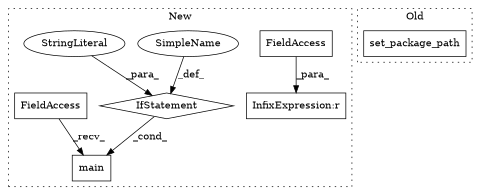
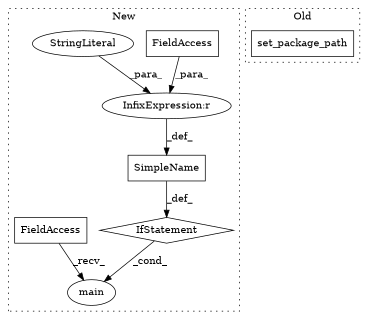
node "SimpleName": shape ellipse -> box
edge "StringLiteral" -> "IfStatement": now "StringLiteral" -> "InfixExpression:r"
node "InfixExpression:r": shape box -> ellipse
edge "InfixExpression:r" -> "SimpleName": added, label "_def_"
node "main": shape box -> ellipse
